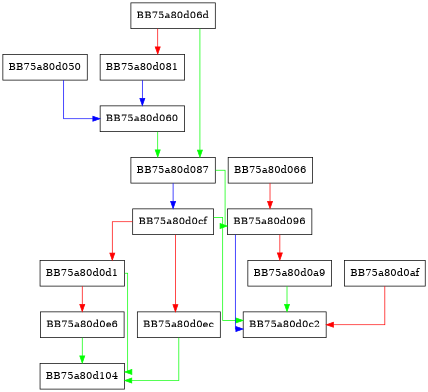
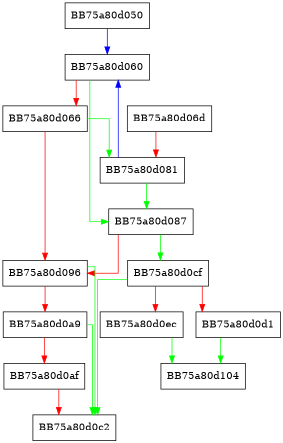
edge "BB75a80d060" -> "BB75a80d066": added
edge "BB75a80d06d" -> "BB75a80d087": now "BB75a80d081" -> "BB75a80d087"
edge "BB75a80d066" -> "BB75a80d081": added
edge "BB75a80d087" -> "BB75a80d0cf": color blue -> green
edge "BB75a80d087" -> "BB75a80d096": color green -> red
edge "BB75a80d096" -> "BB75a80d0c2": color blue -> green
node "BB75a80d0e6": removed
edge "BB75a80d0a9" -> "BB75a80d0af": added
